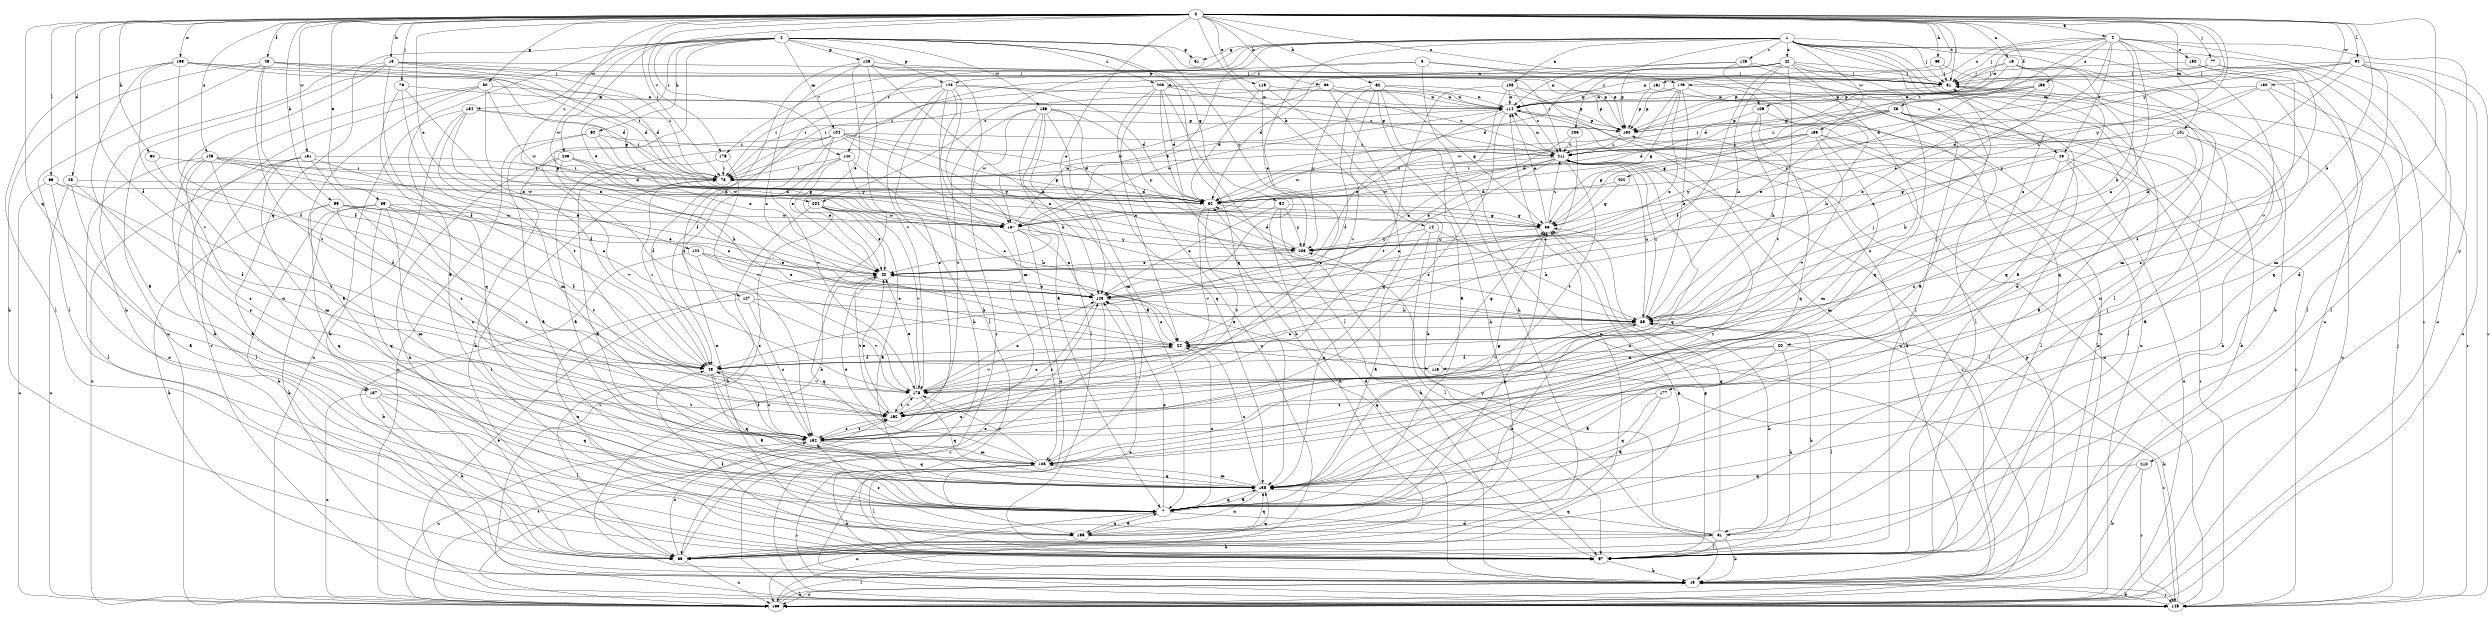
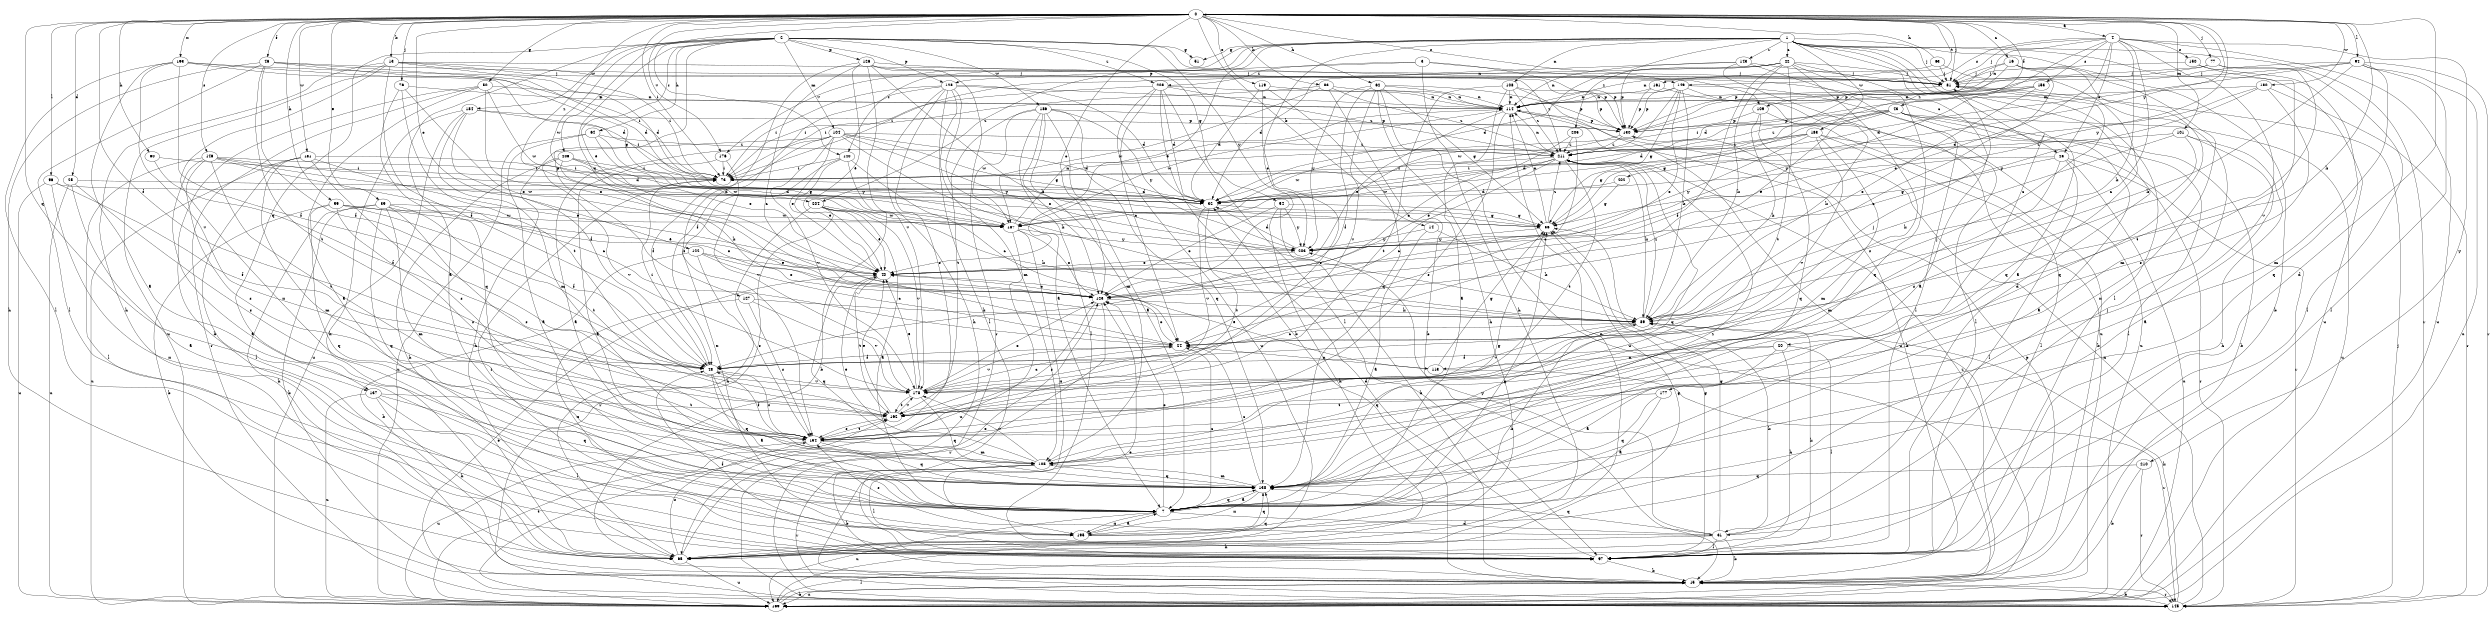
edge "0" -> "63": reversed
edge "2" -> "138": now "2" -> "123"
edge "14" -> "97": removed, label "l"
